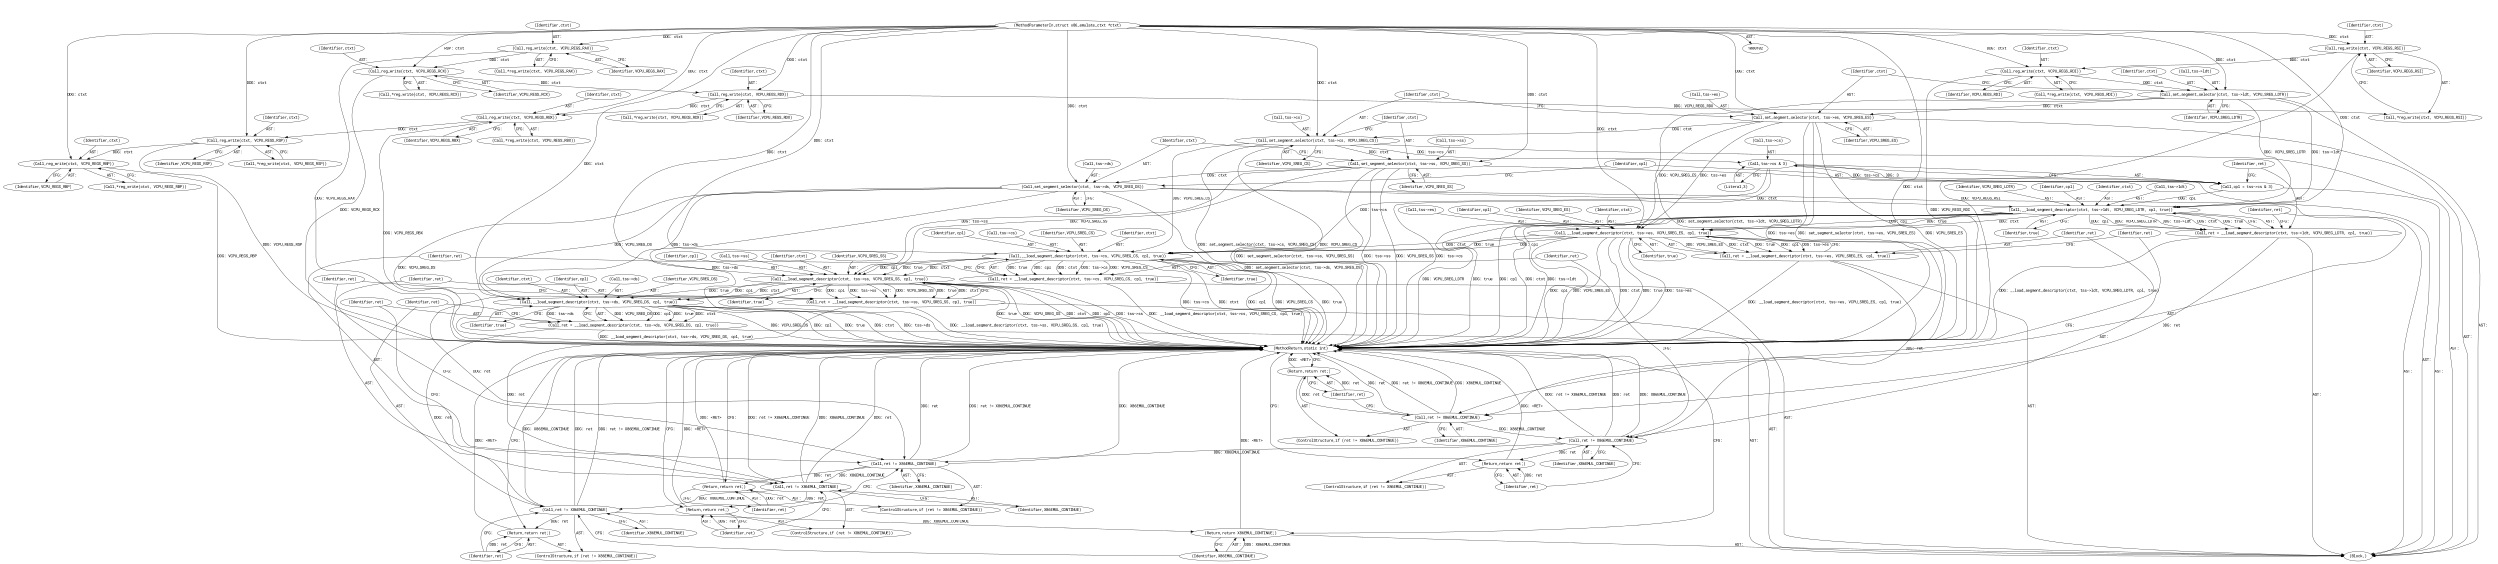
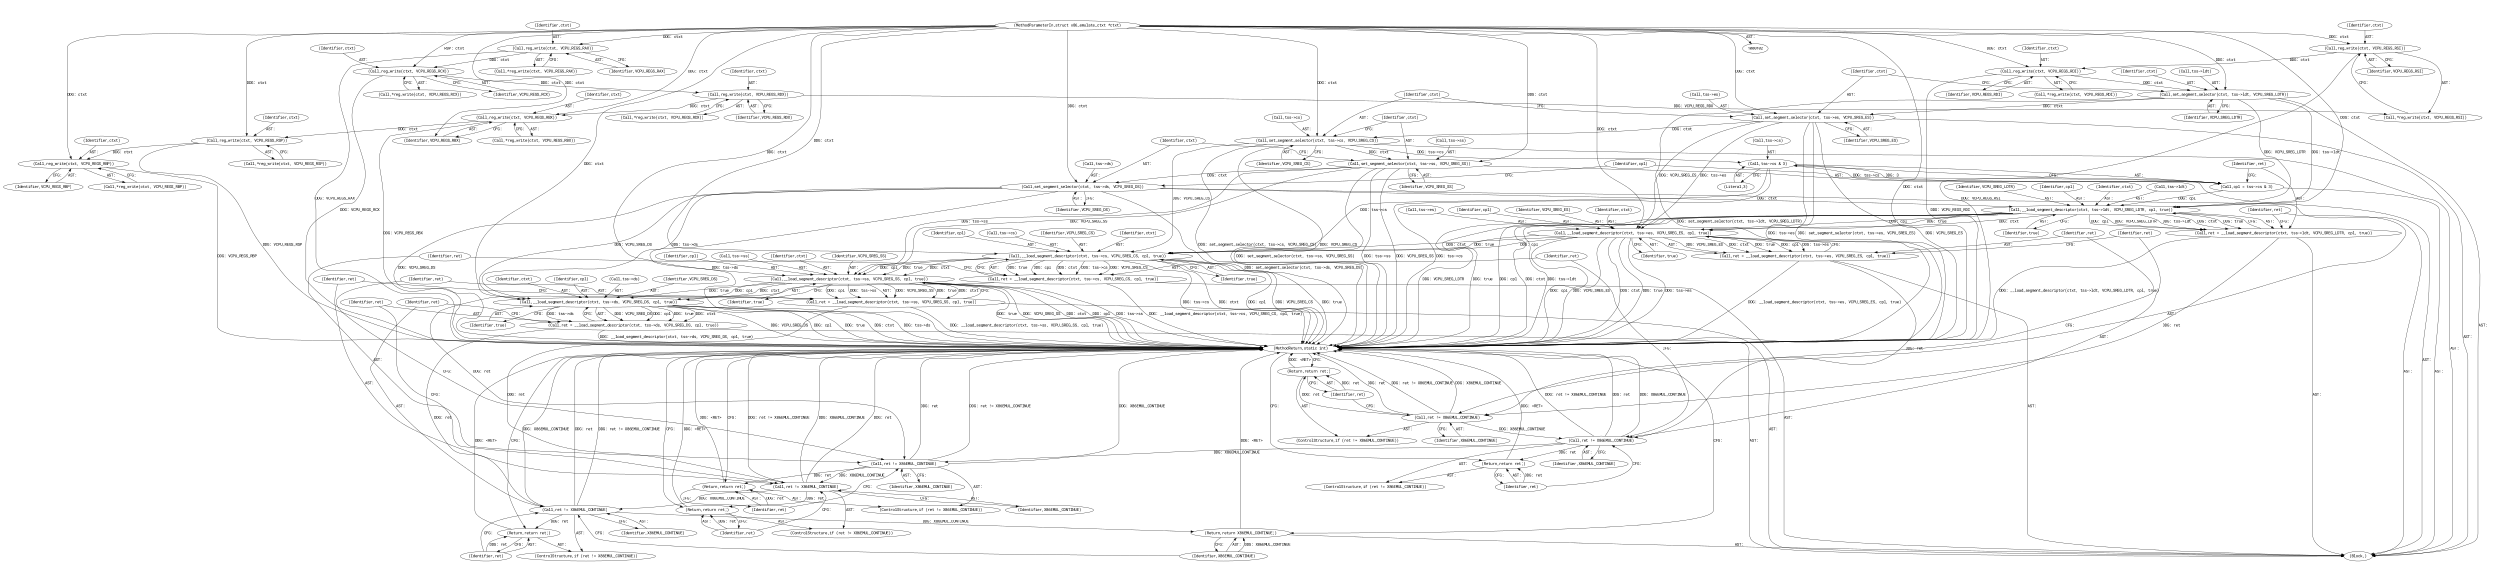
edge "(MethodParameterIn,struct x86_emulate_ctxt *ctxt)" -> "(Call,reg_write(ctxt, VCPU_REGS_RDX))": now "(MethodParameterIn,struct x86_emulate_ctxt *ctxt)" -> "(Identifier,VCPU_REGS_RBX)"
node "(Identifier,VCPU_REGS_RSP)": removed
